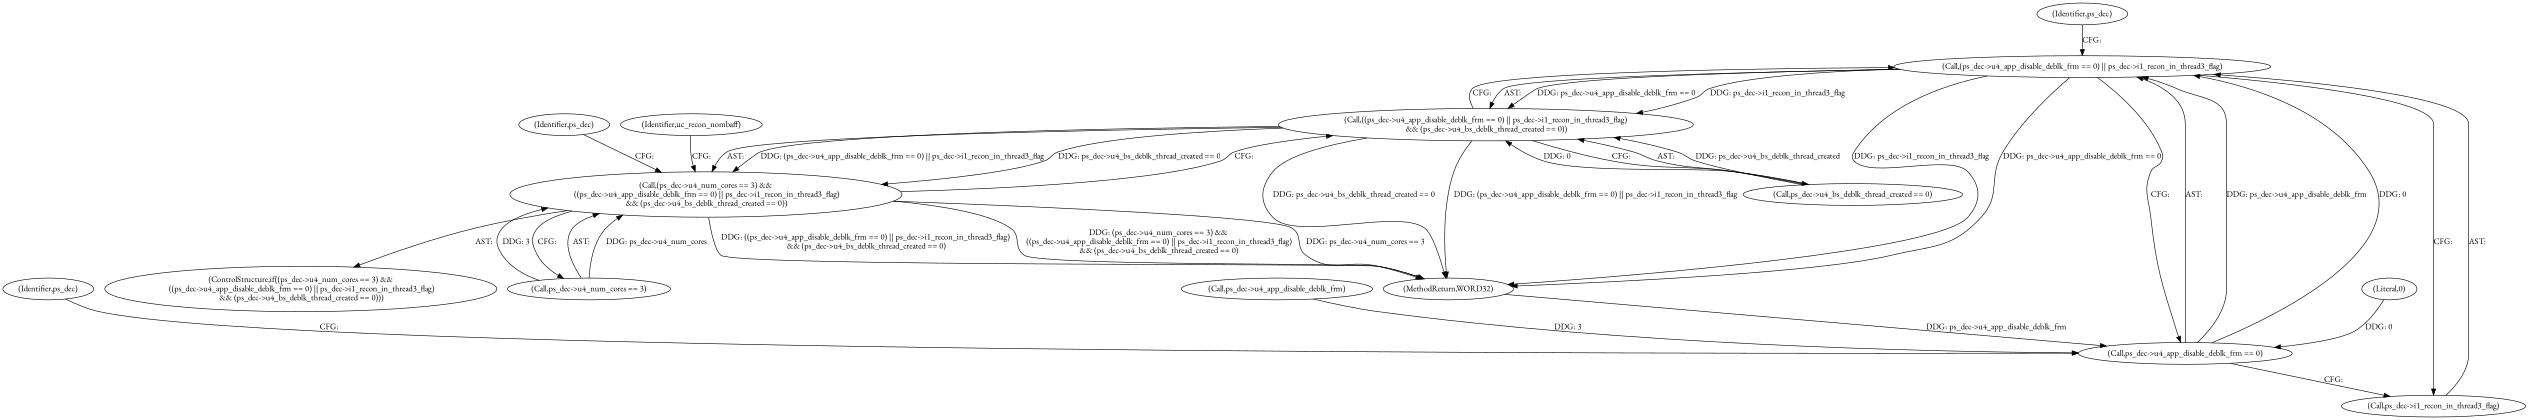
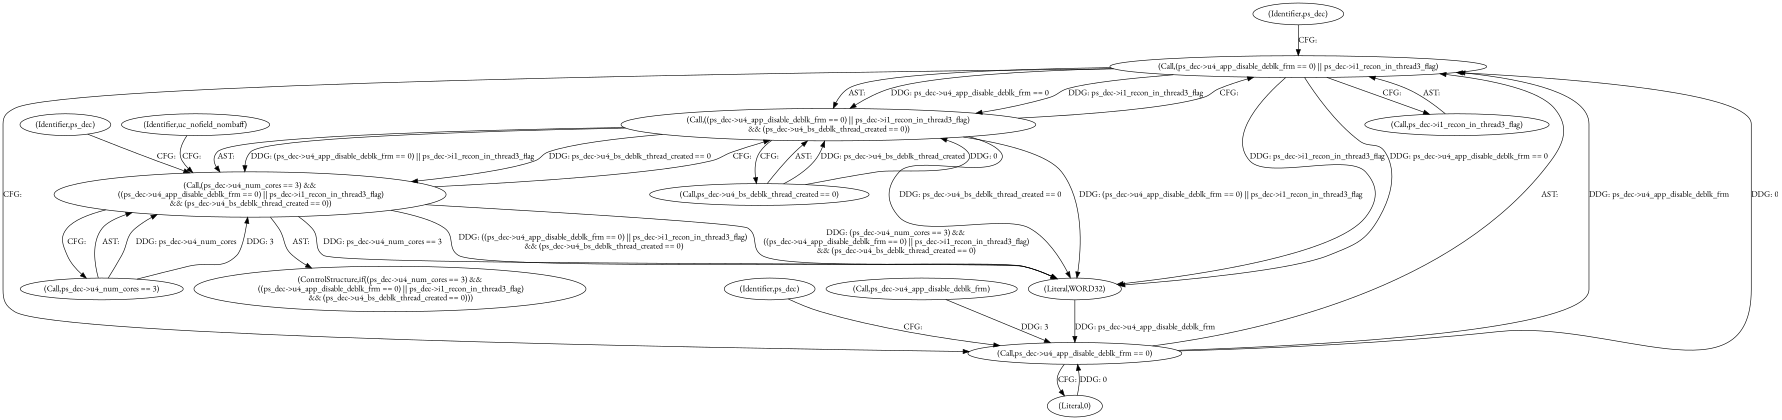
node "(Identifier,uc_recon_nombaff)": label "(Identifier,uc_recon_nombaff)" -> "(Identifier,uc_nofield_nombaff)"
node "(MethodReturn,WORD32)": label "(MethodReturn,WORD32)" -> "(Literal,WORD32)"
edge "(Call,ps_dec->u4_app_disable_deblk_frm == 0)" -> "(Call,ps_dec->i1_recon_in_thread3_flag)": now "(Call,ps_dec->u4_app_disable_deblk_frm == 0)" -> "(Literal,0)"
